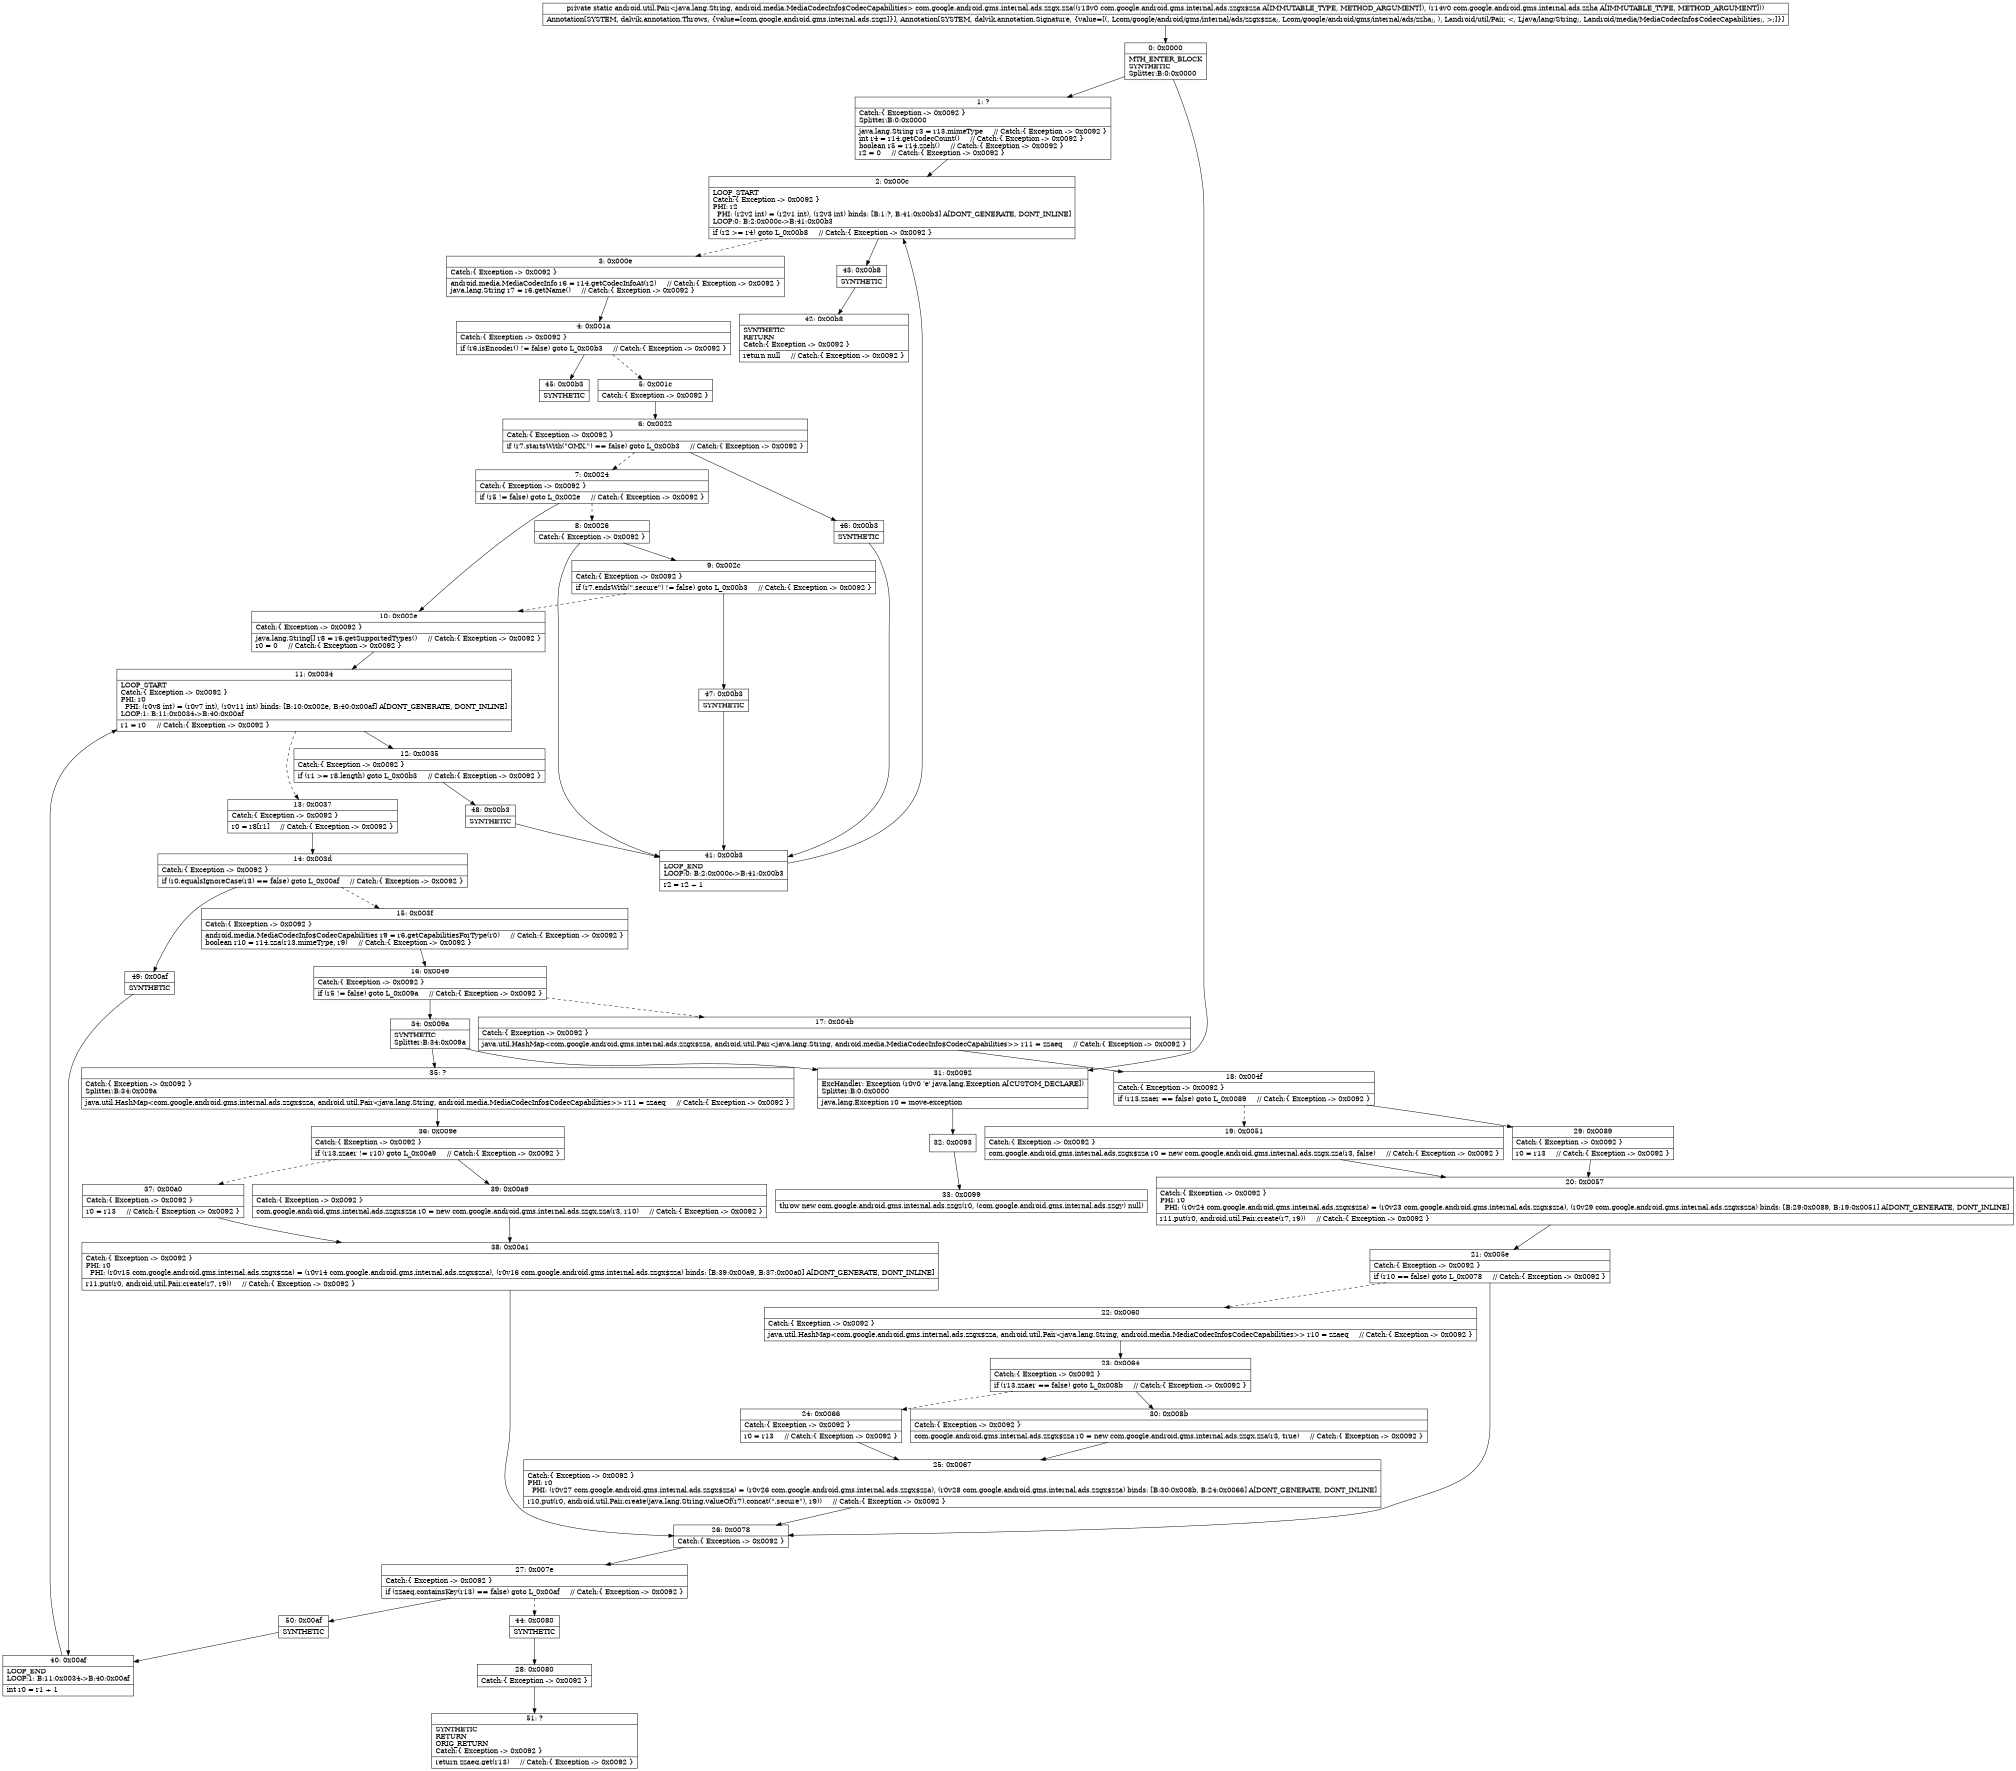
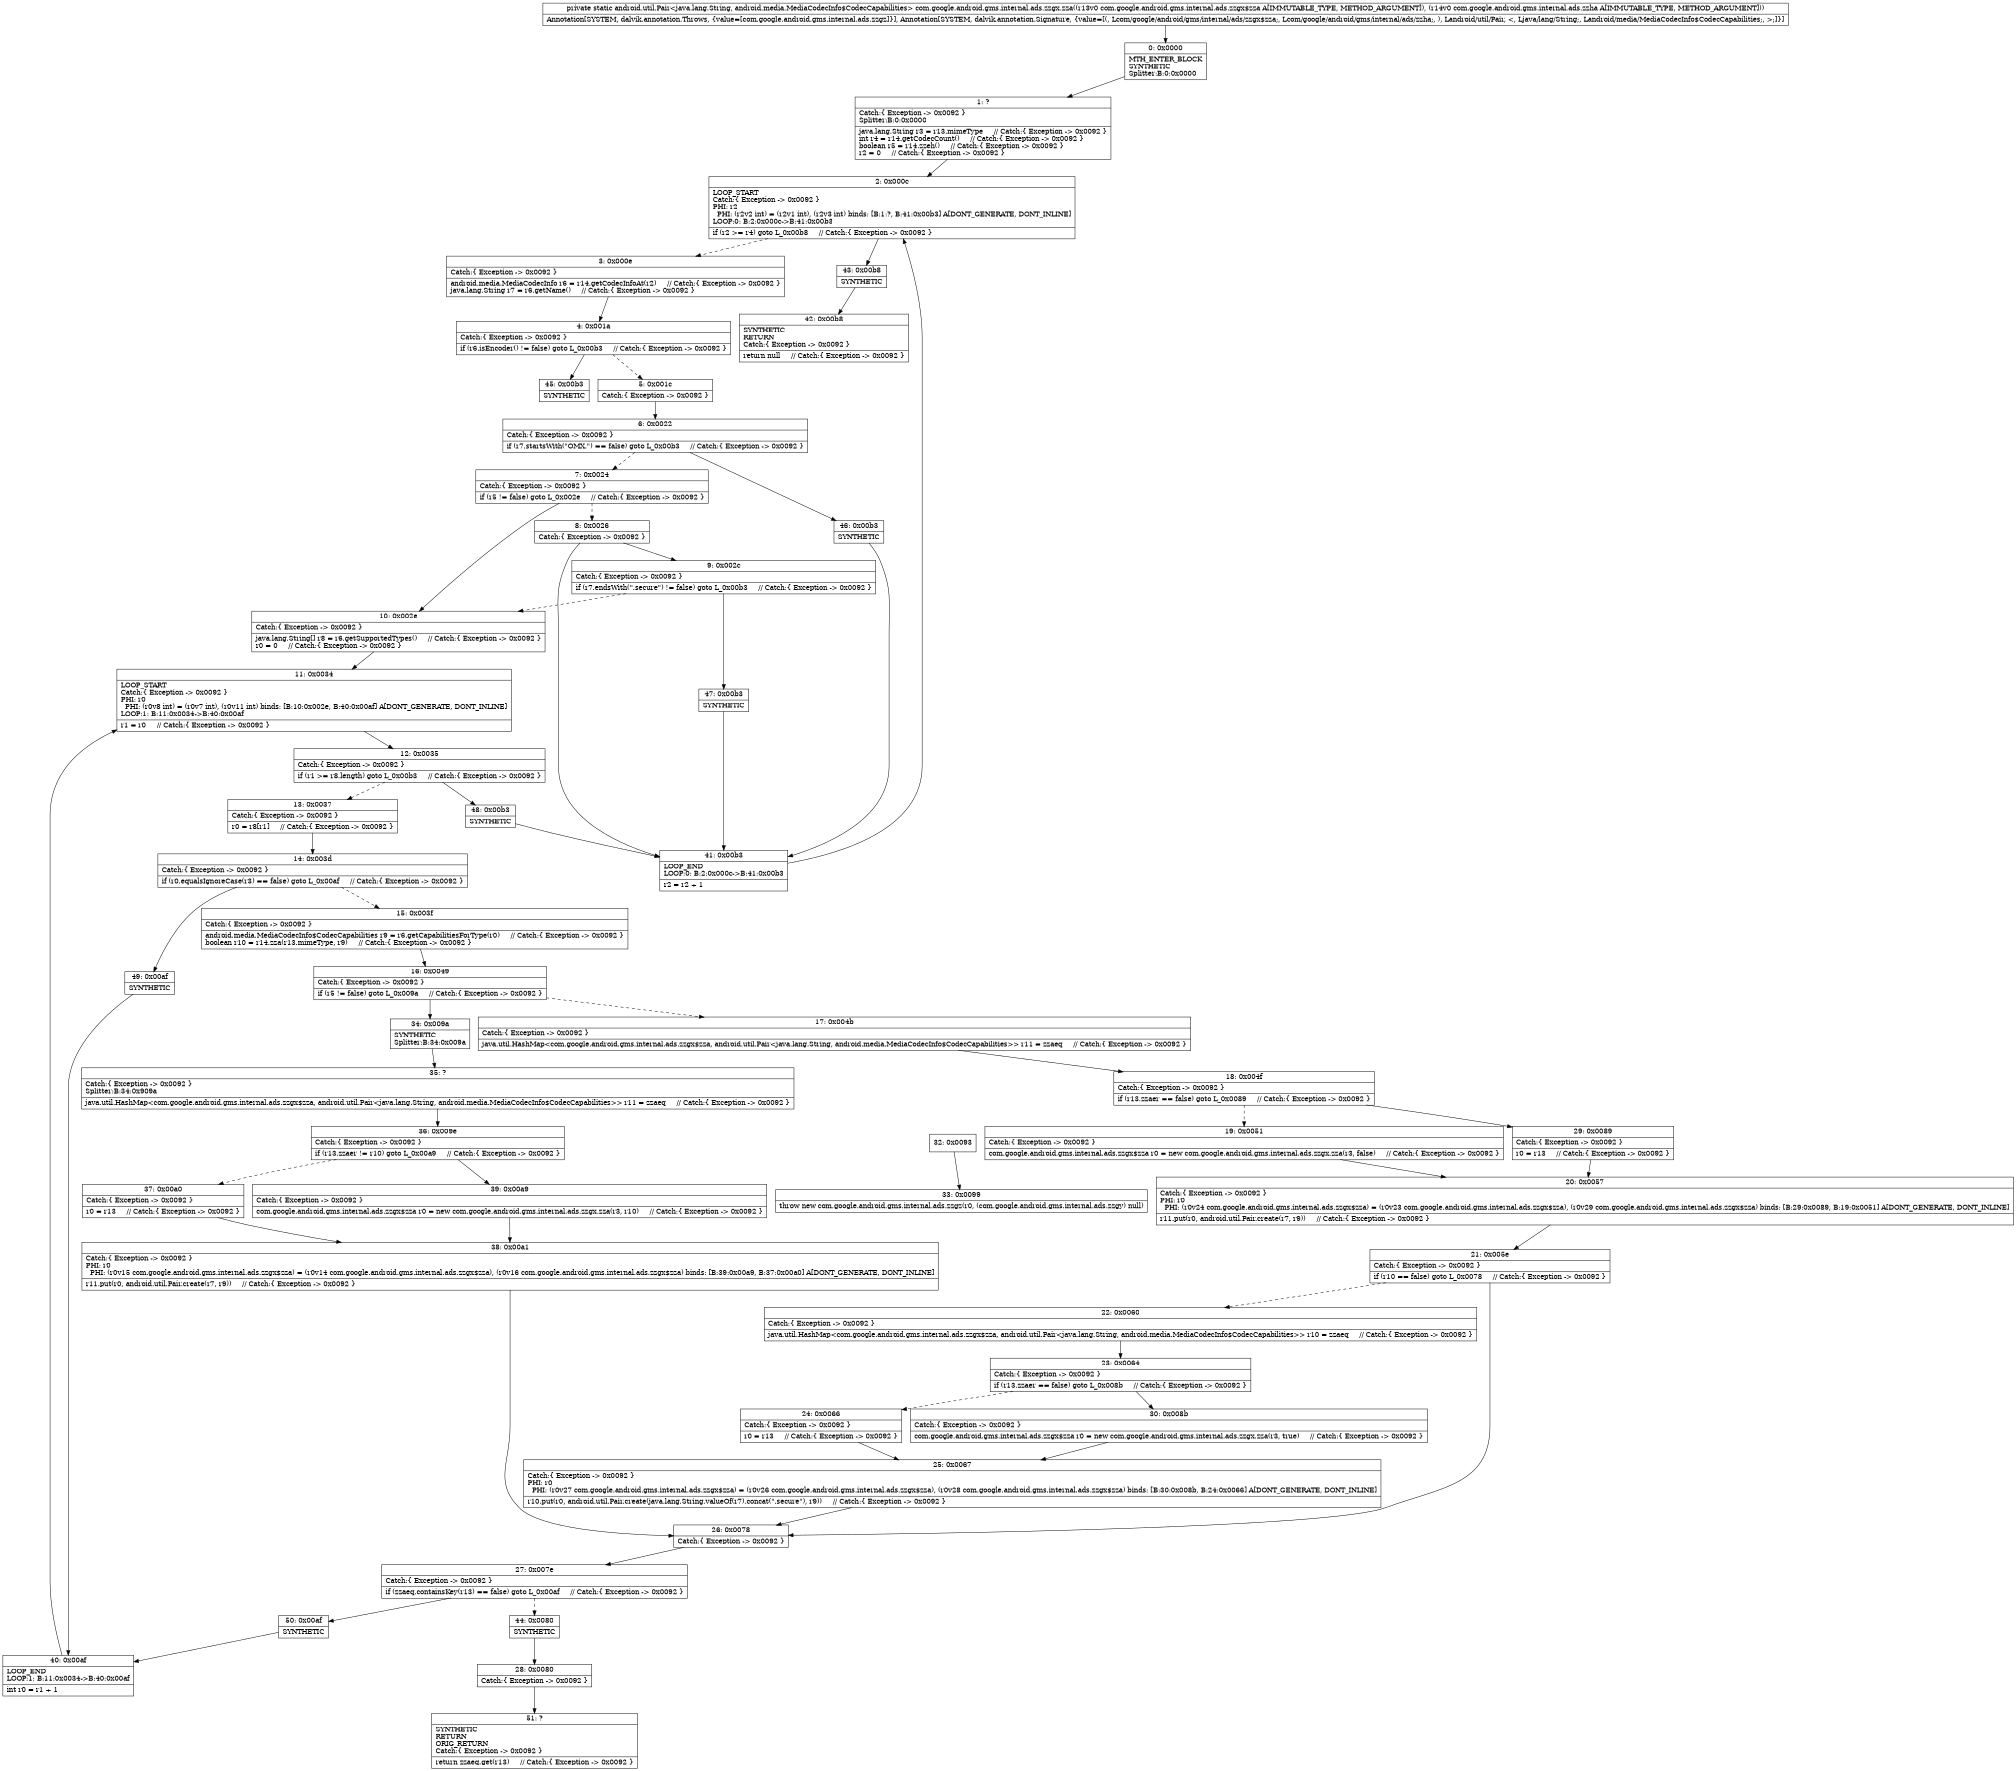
edge "11: 0x0034" -> "13: 0x0037": now "12: 0x0035" -> "13: 0x0037"
node "31: 0x0092": removed
node "35: ?": text "Splitter:B:34:0x009a" -> "Splitter:B:34:0x909a"
